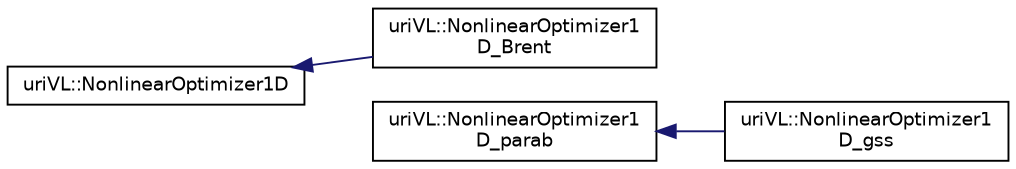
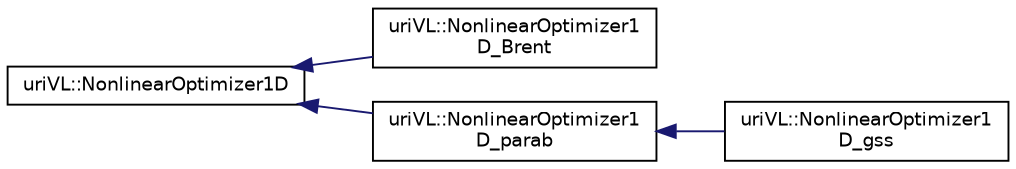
edge "uriVL::NonlinearOptimizer1 D_parab" -> "uriVL::NonlinearOptimizer1D": added
